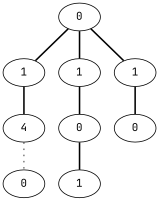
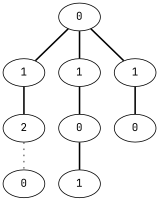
node "4": label "4" -> "2"
